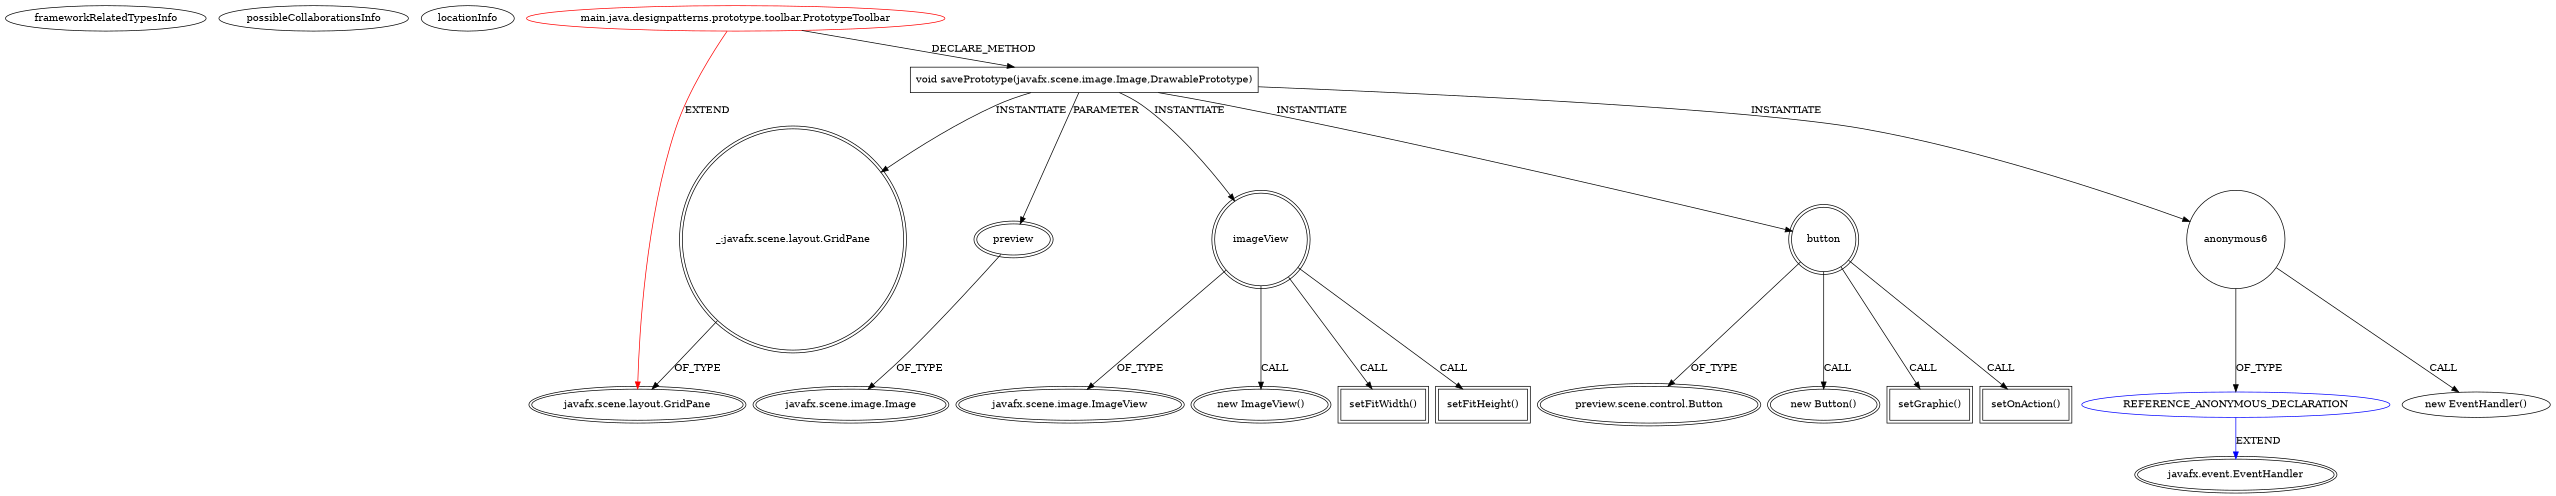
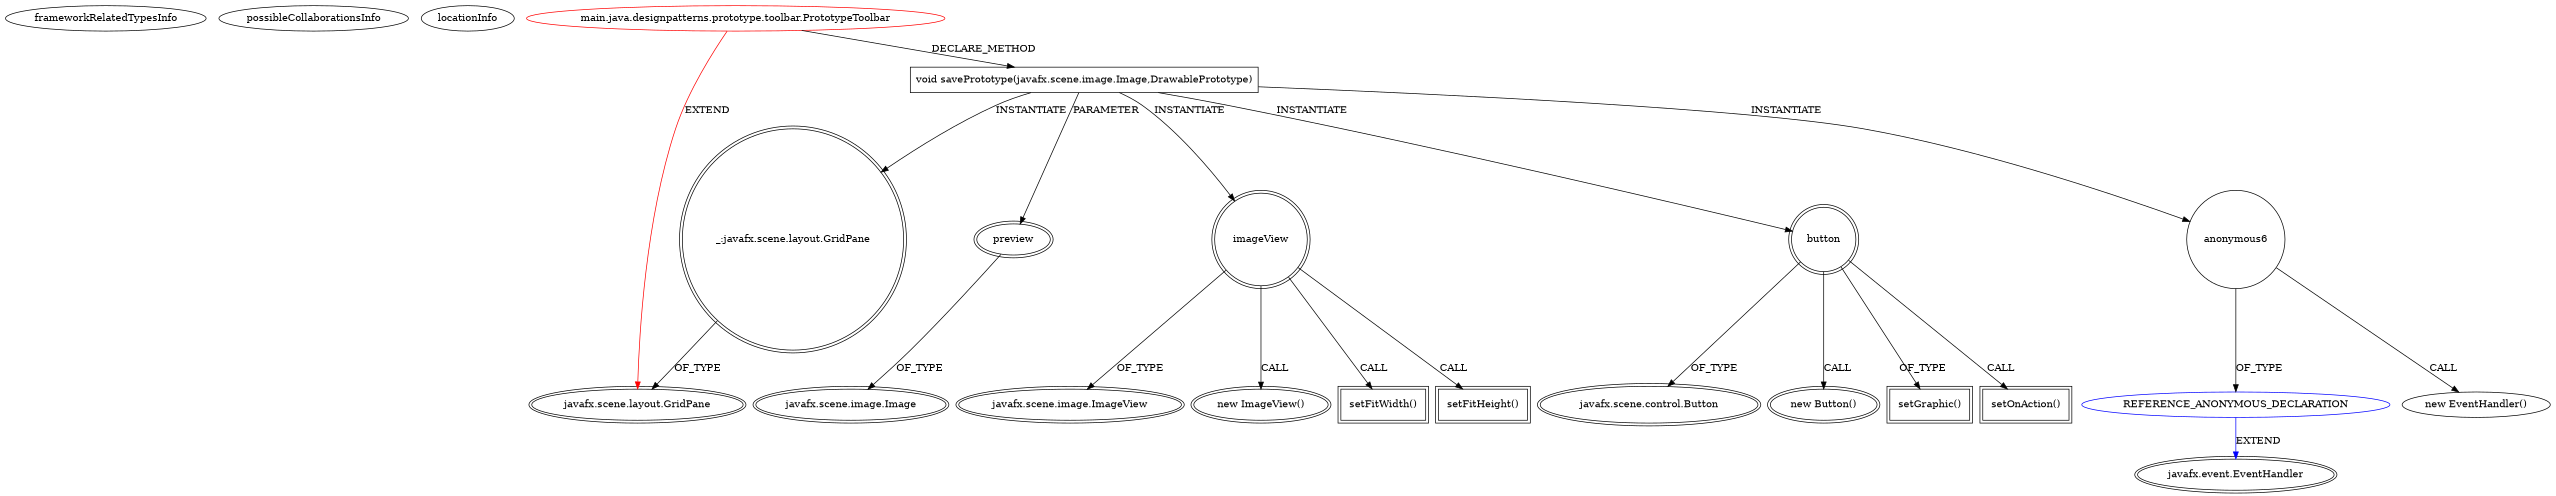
edge "button" -> "setGraphic()": label "CALL" -> "OF_TYPE"
node "preview.scene.control.Button": label "preview.scene.control.Button" -> "javafx.scene.control.Button"
